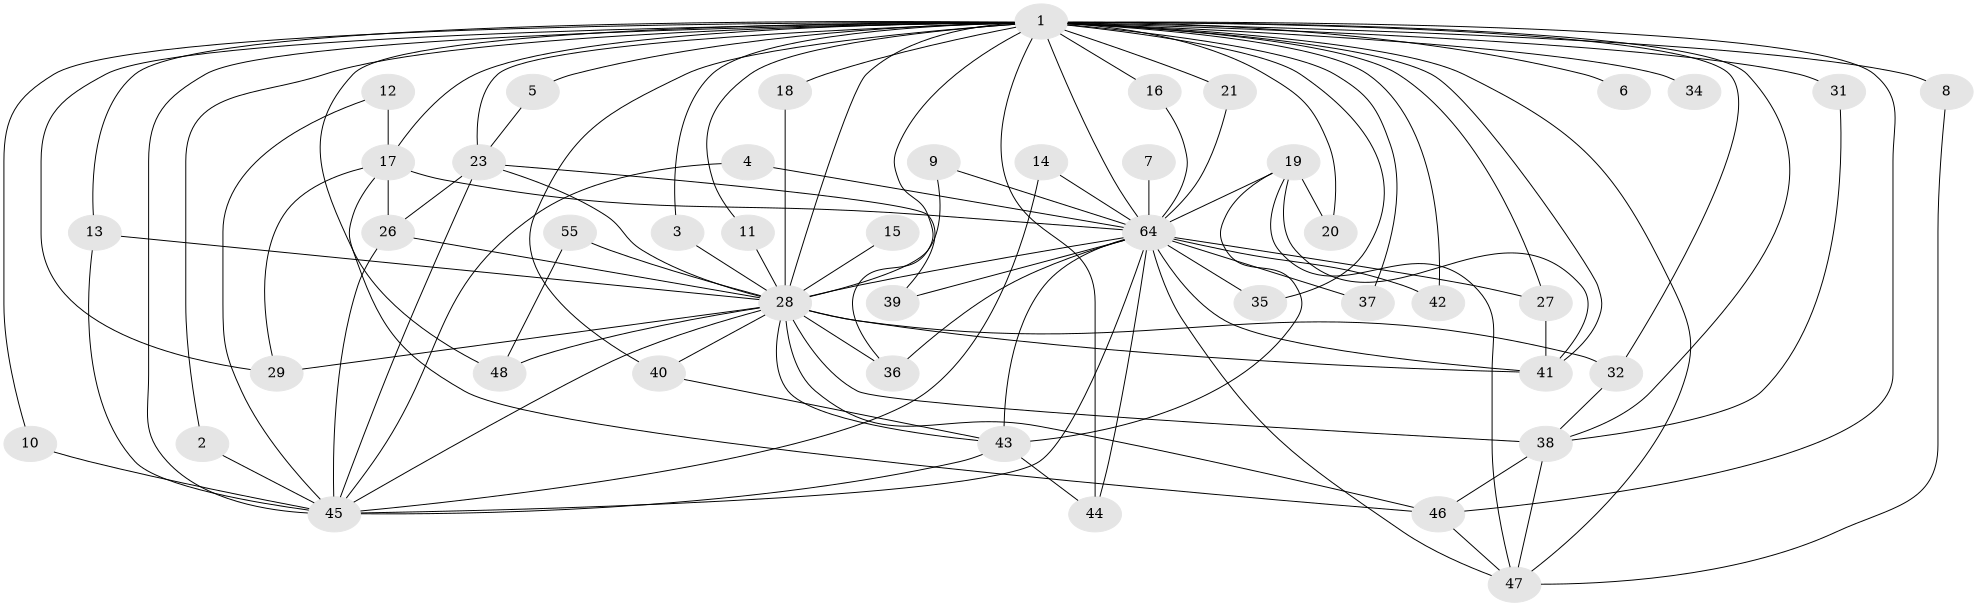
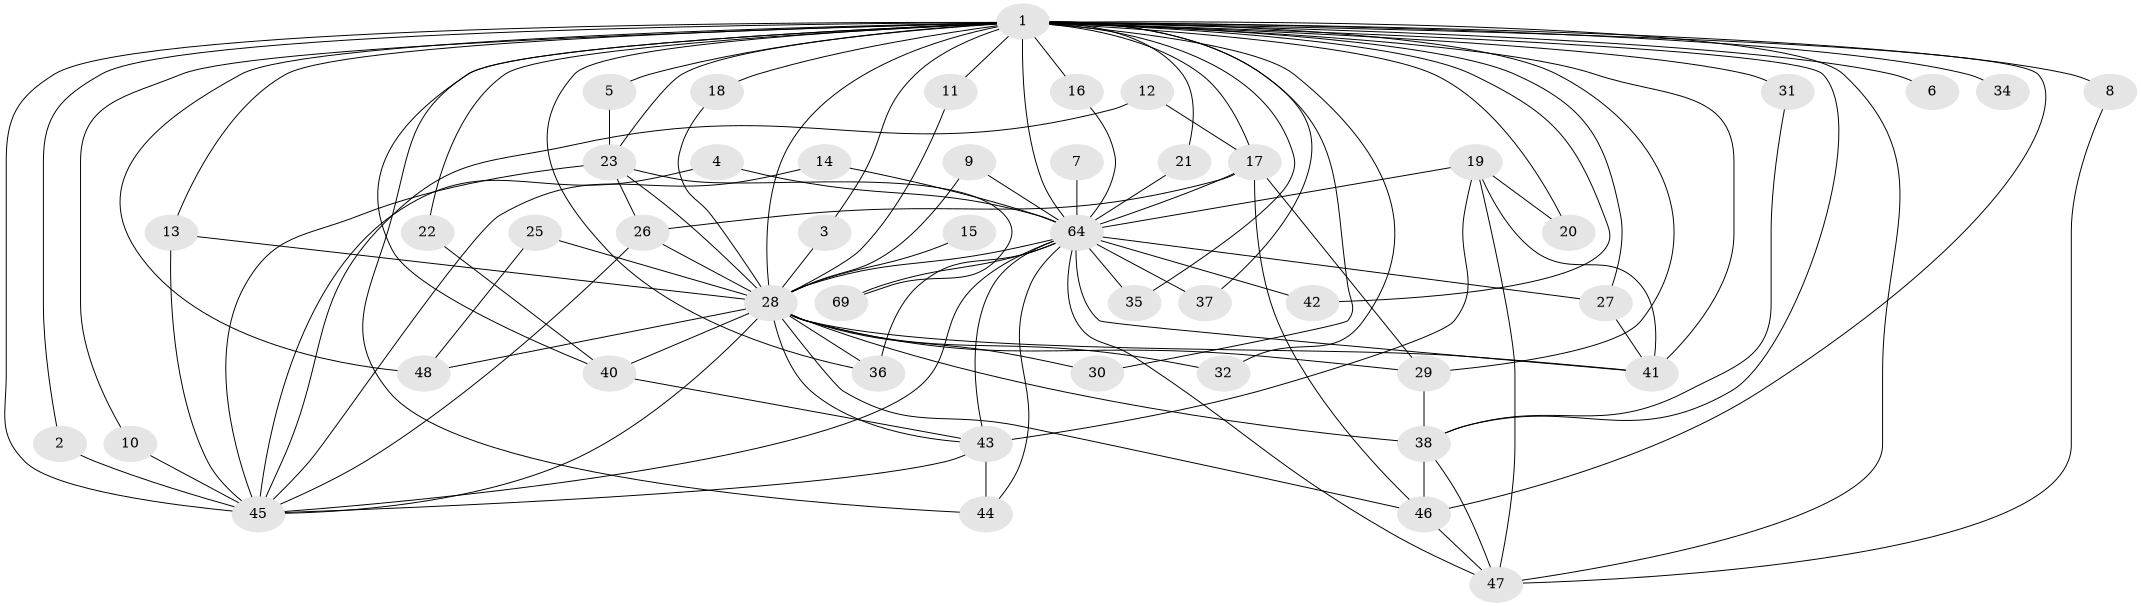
node "22": added
node "55": label "55" -> "25"
node "39": label "39" -> "69"
node "30": added
edge "32" -- "38": now "29" -- "38"
